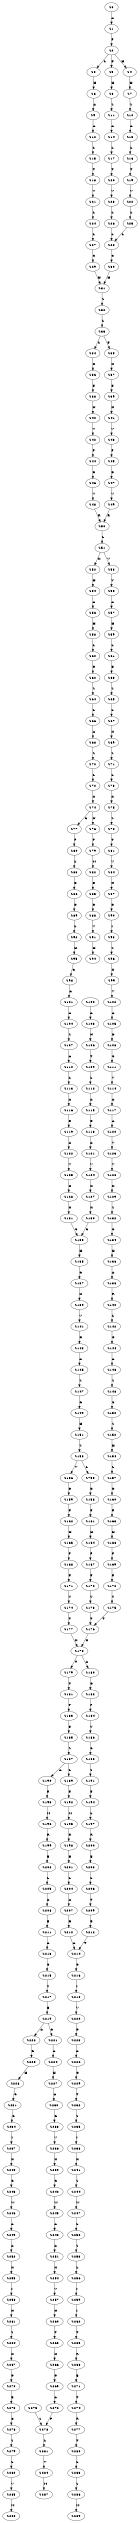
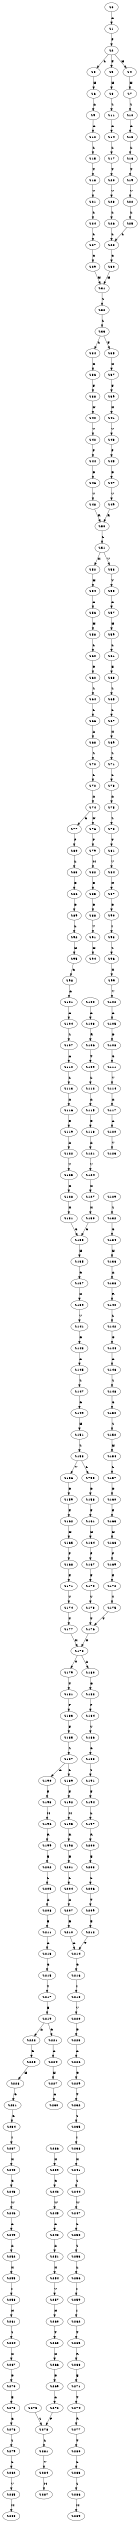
edge "S103" -> "S106": label "N" -> "R"
node "S126": removed
node "S233": removed
